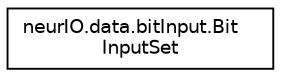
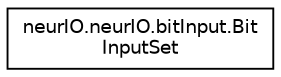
node "neurIO.data.bitInput.Bit InputSet": label "neurIO.data.bitInput.Bit InputSet" -> "neurIO.neurIO.bitInput.Bit InputSet"
